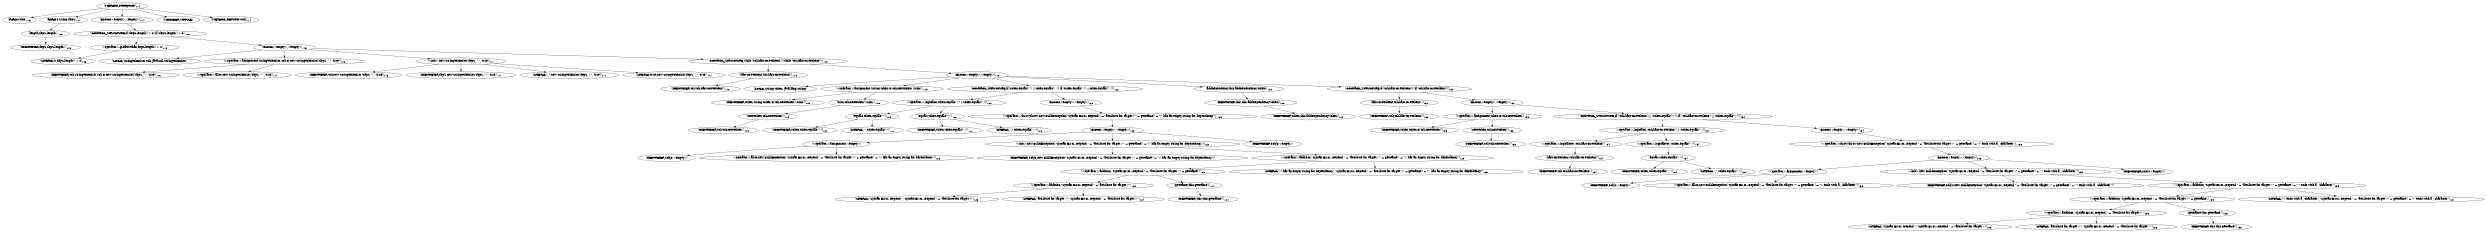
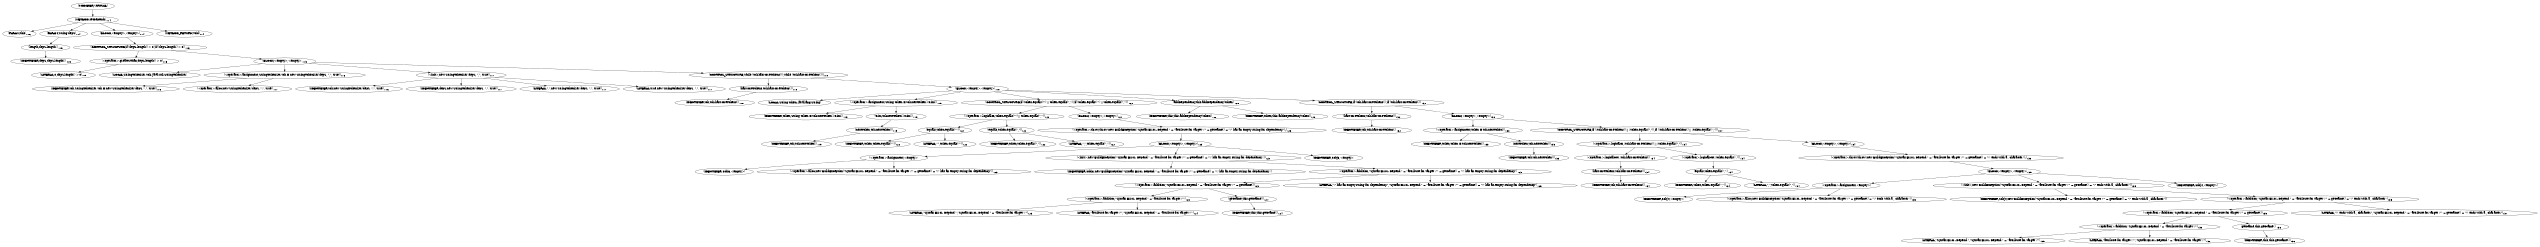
edge "(METHOD,setDepends)" -> "(MODIFIER,VIRTUAL)": reversed
edge "(IDENTIFIER,this,this.addDependency(token))" -> "(IDENTIFIER,token,this.addDependency(token))": now "(addDependency,this.addDependency(token))" -> "(IDENTIFIER,token,this.addDependency(token))"
